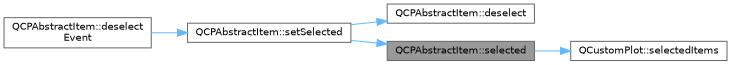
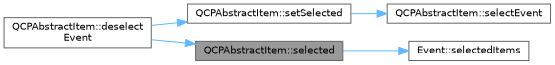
node "QCPAbstractItem::deselect": label "QCPAbstractItem::deselect" -> "QCPAbstractItem::selectEvent"
edge "QCPAbstractItem::setSelected" -> "QCPAbstractItem::selected": now "QCPAbstractItem::deselect Event" -> "QCPAbstractItem::selected"
node "QCustomPlot::selectedItems": label "QCustomPlot::selectedItems" -> "Event::selectedItems"
